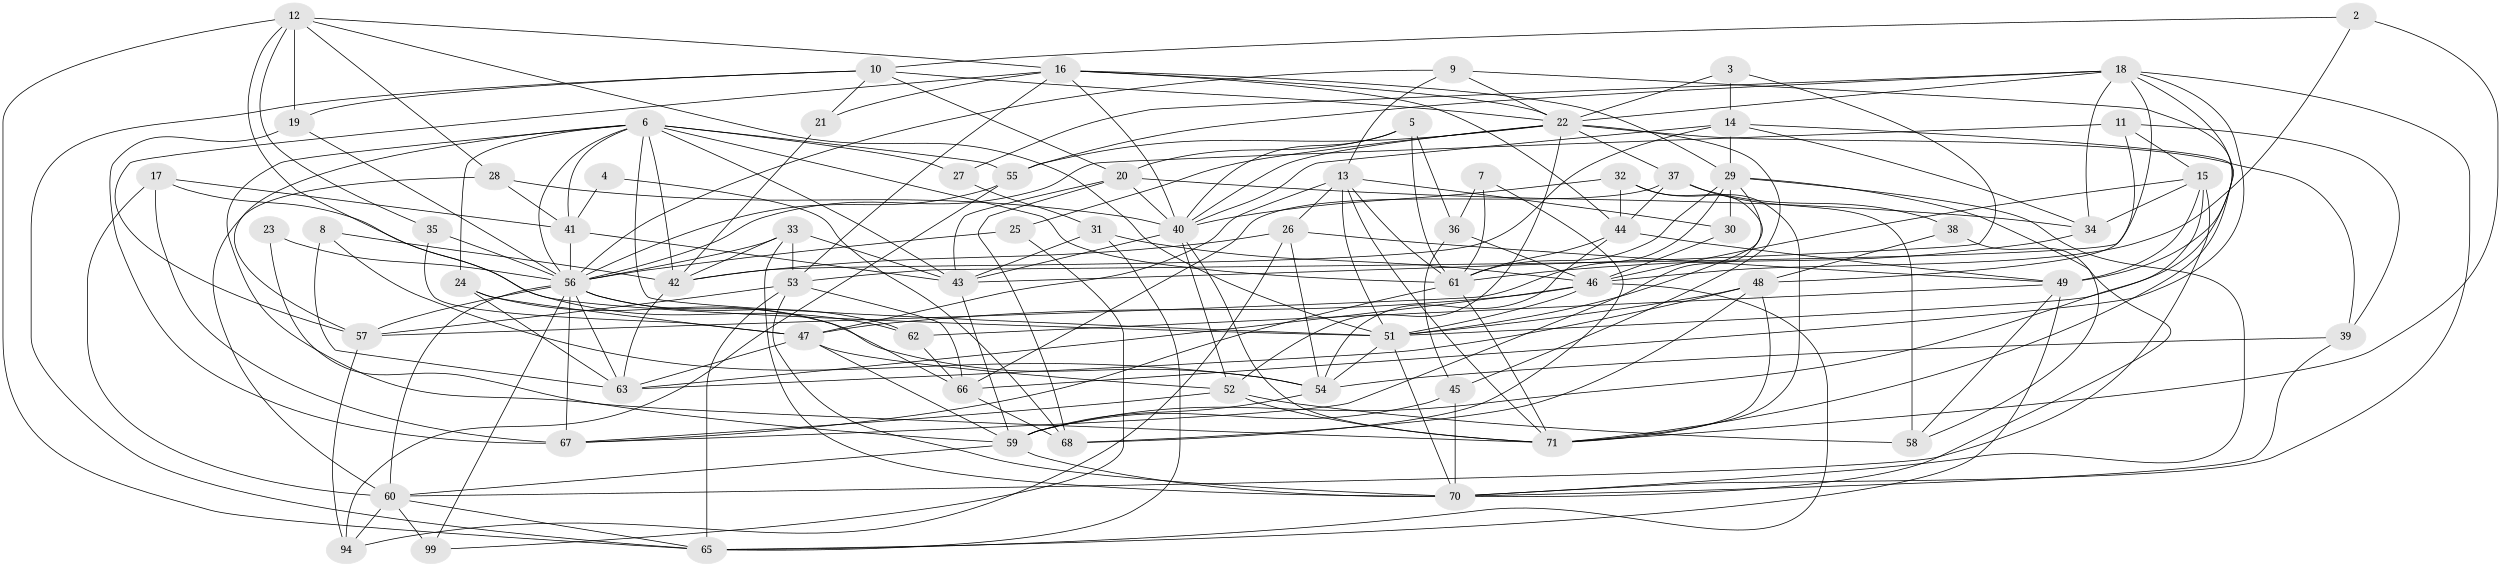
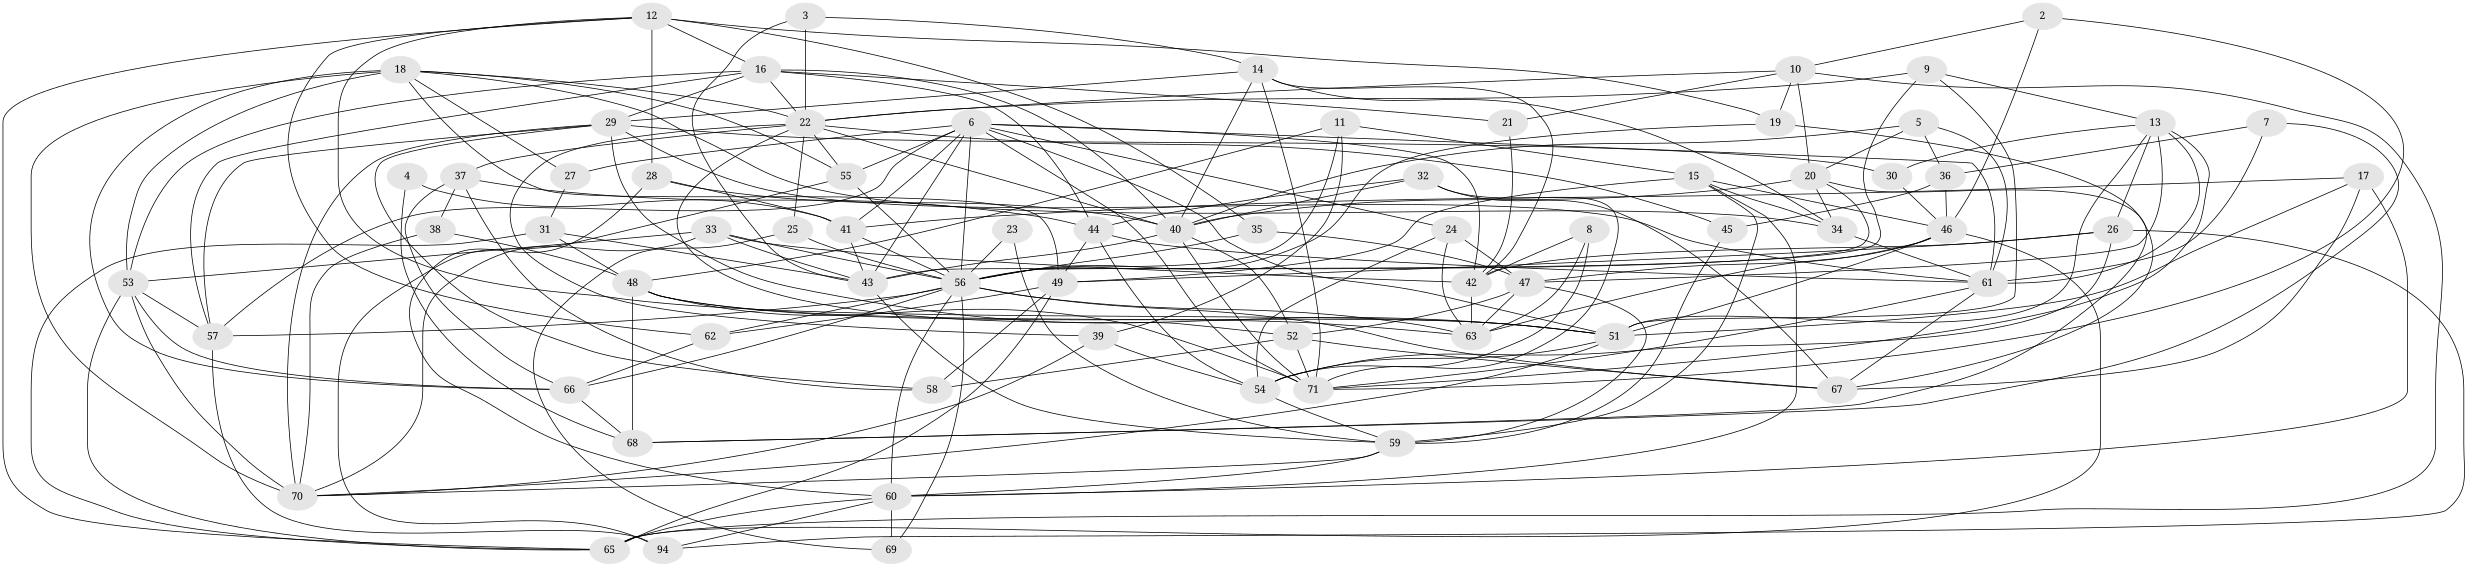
edge "31" -- "46": now "31" -- "48"
edge "45" -- "70": removed
node "99": label "99" -> "69"
